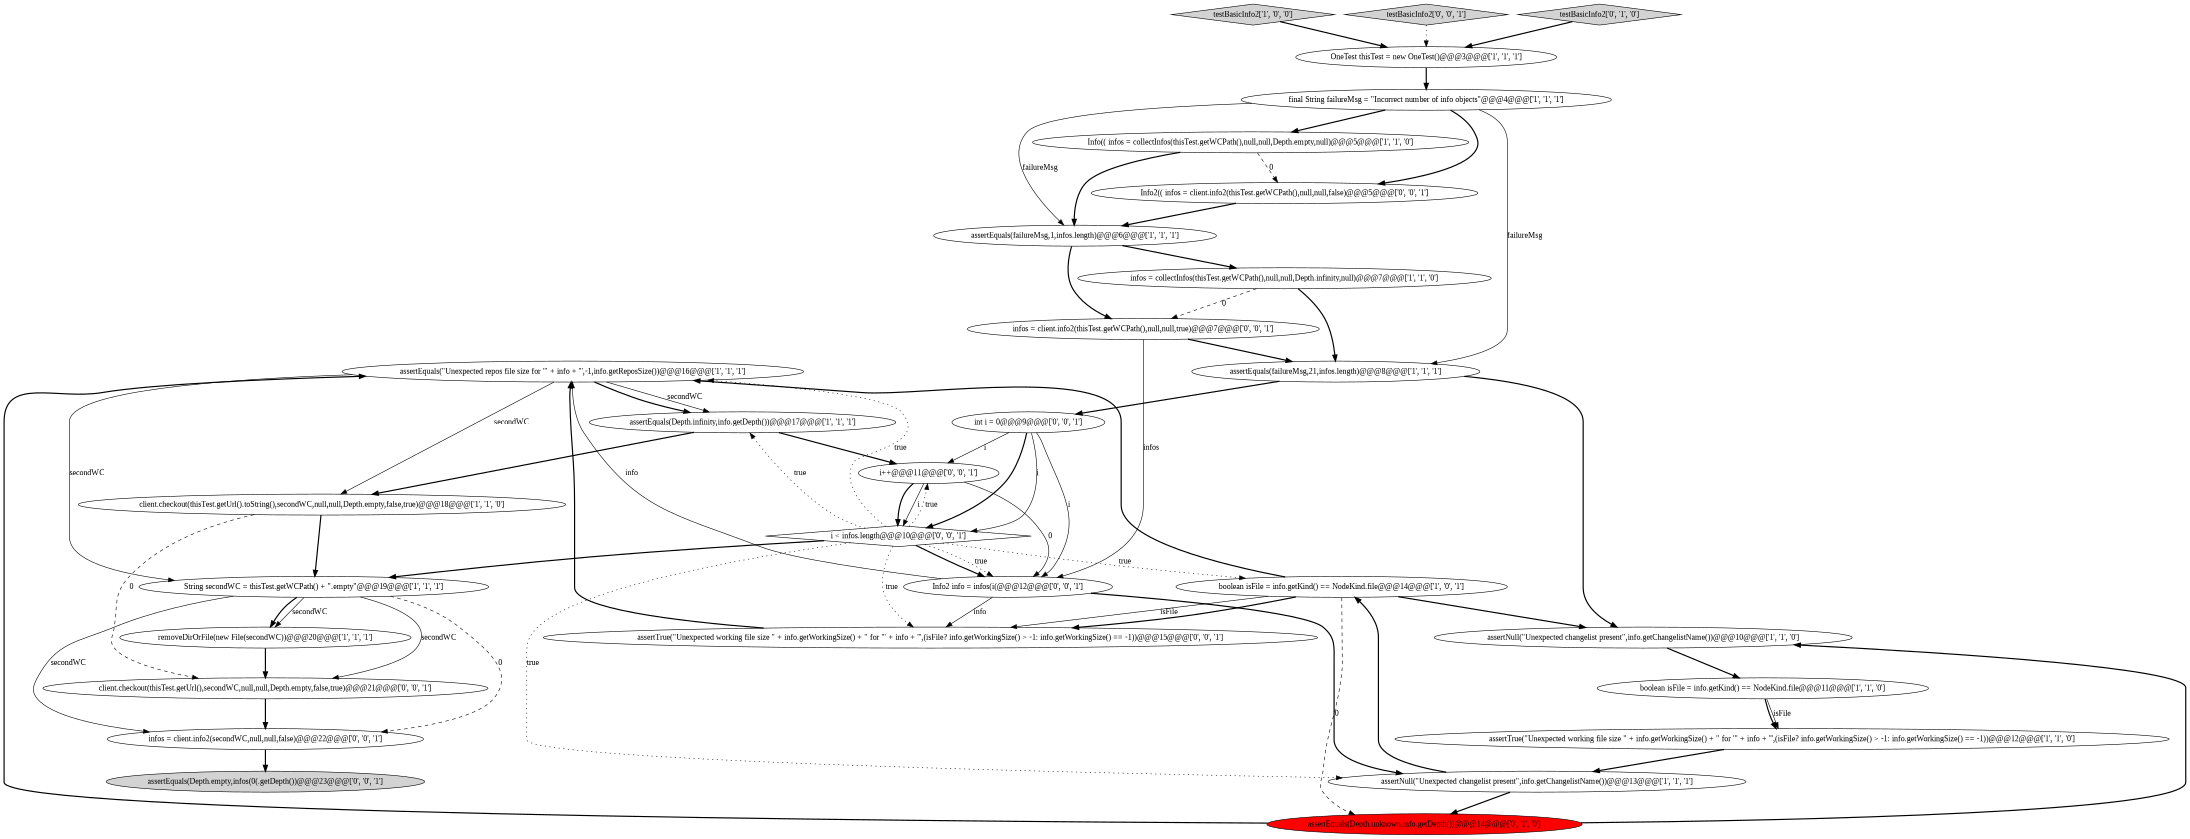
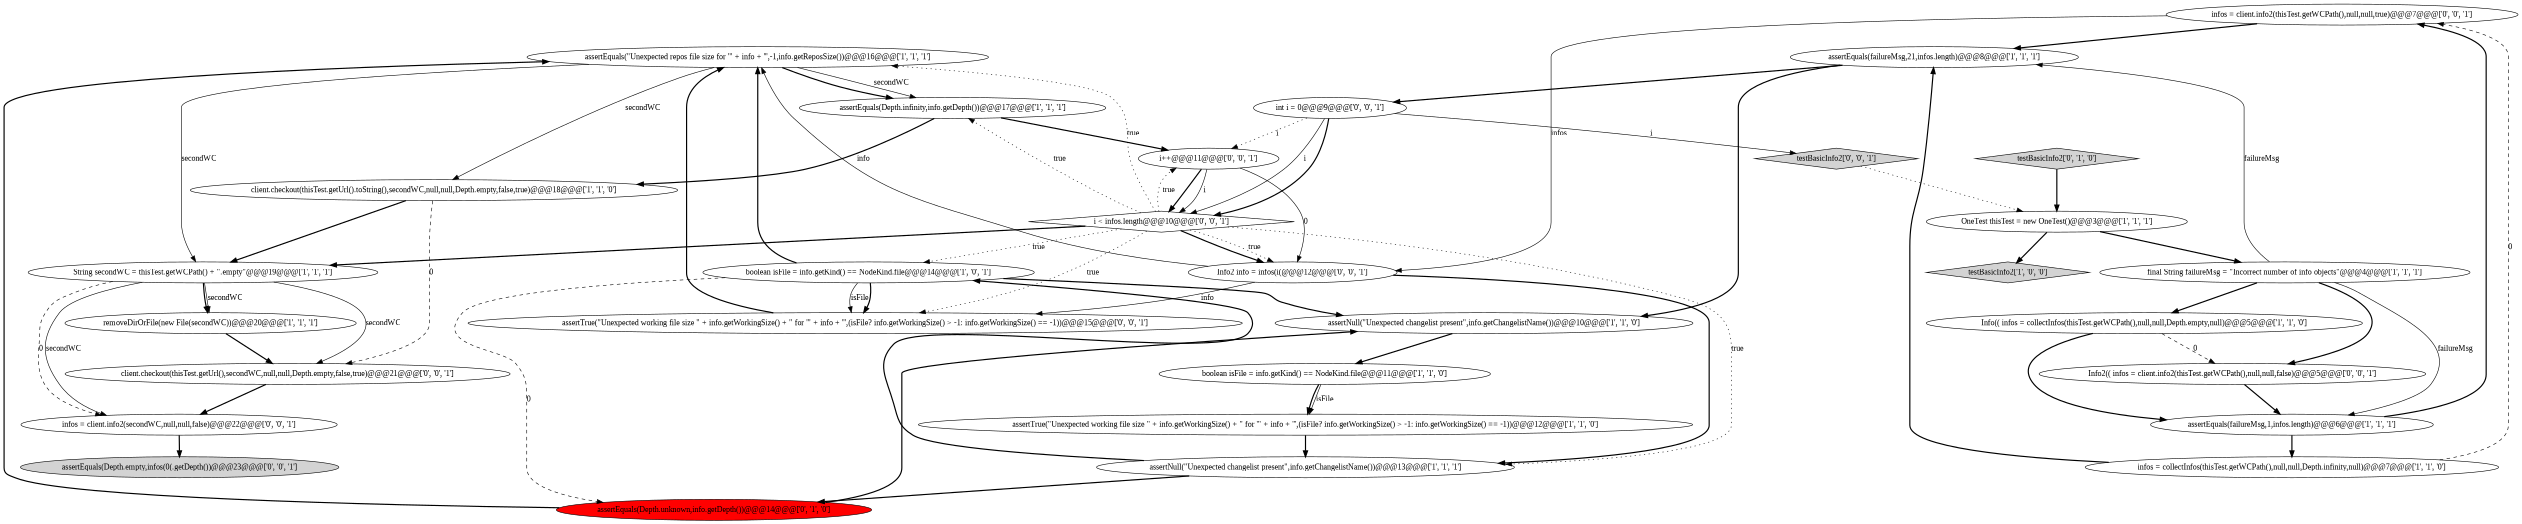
edge "testBasicInfo2['1', '0', '0']" -> "OneTest thisTest = new OneTest()@@@3@@@['1', '1', '1']": reversed
edge "int i = 0@@@9@@@['0', '0', '1']" -> "i++@@@11@@@['0', '0', '1']": style solid -> dotted
edge "int i = 0@@@9@@@['0', '0', '1']" -> "Info2 info = infos(i(@@@12@@@['0', '0', '1']": now "int i = 0@@@9@@@['0', '0', '1']" -> "testBasicInfo2['0', '0', '1']"
